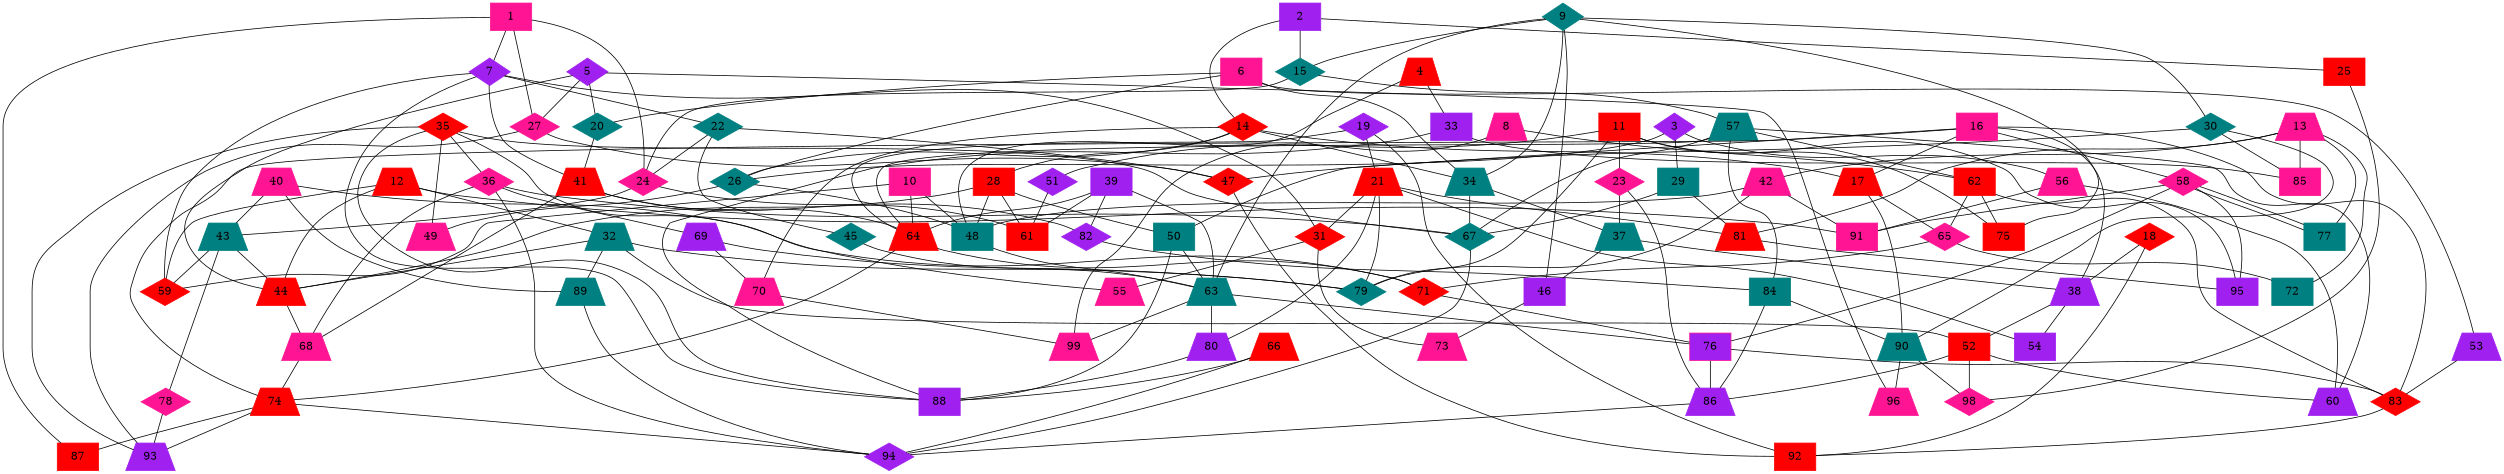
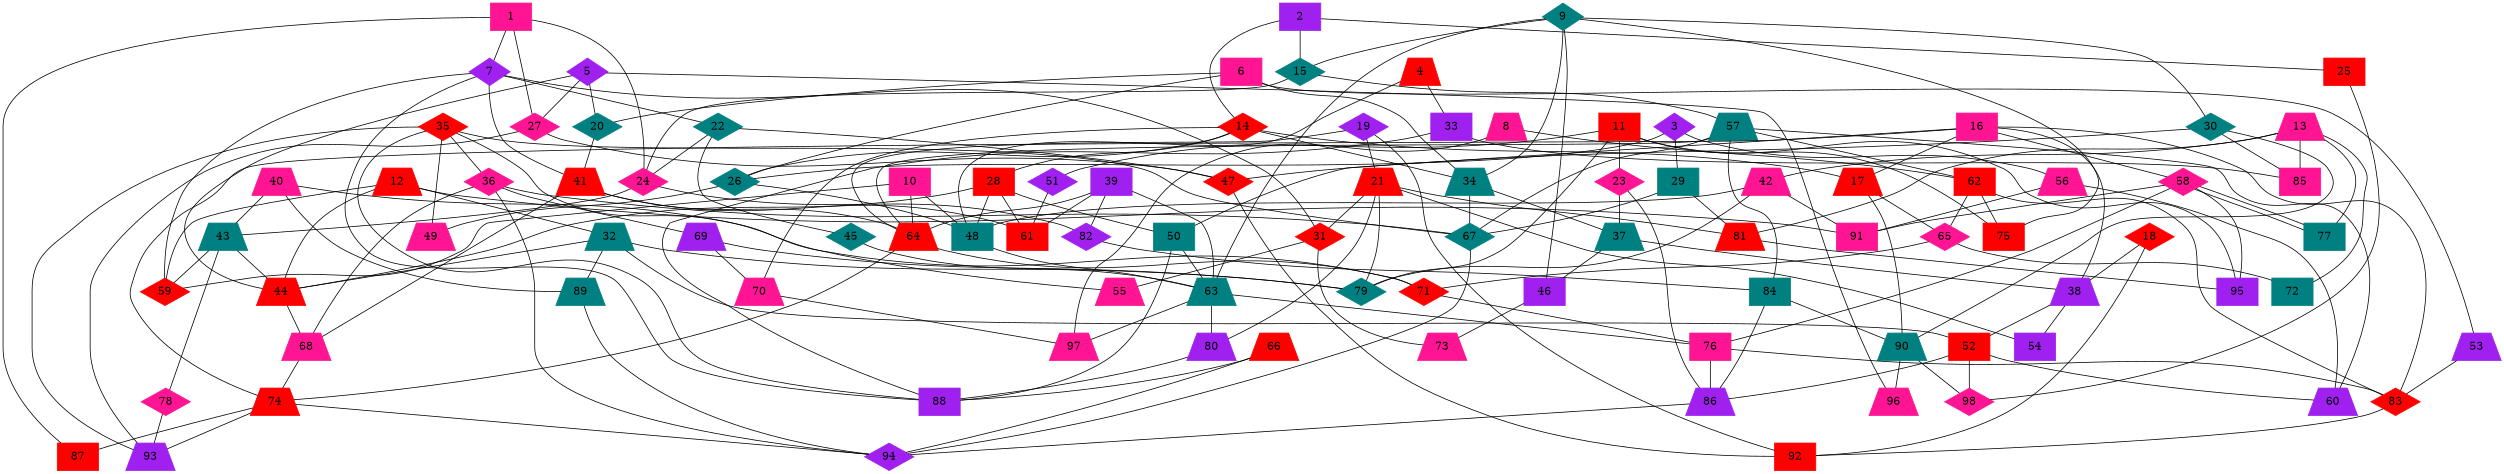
node "99": label "99" -> "97"
node "76": fillcolor purple -> deeppink
